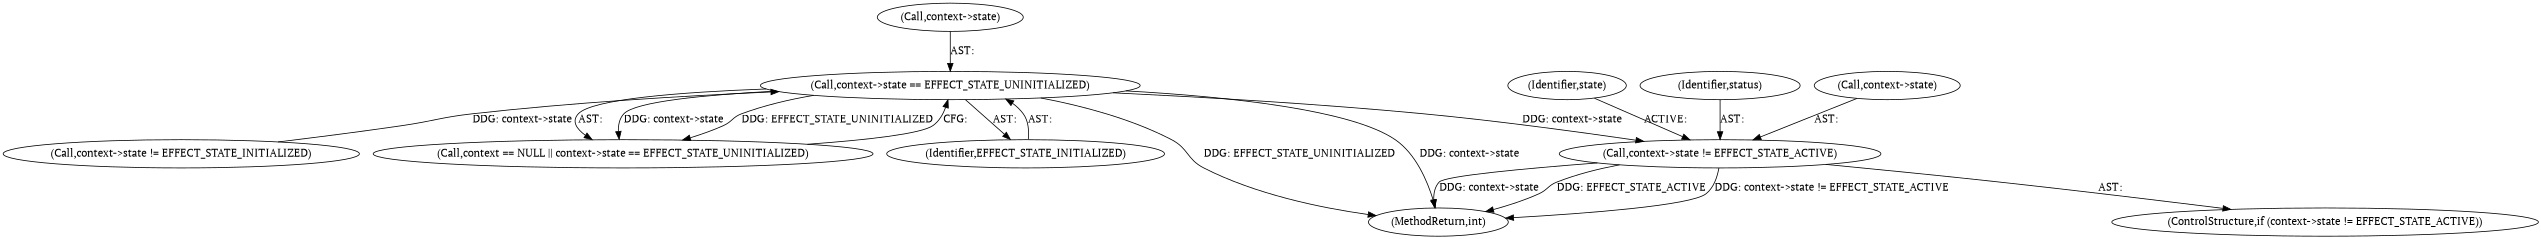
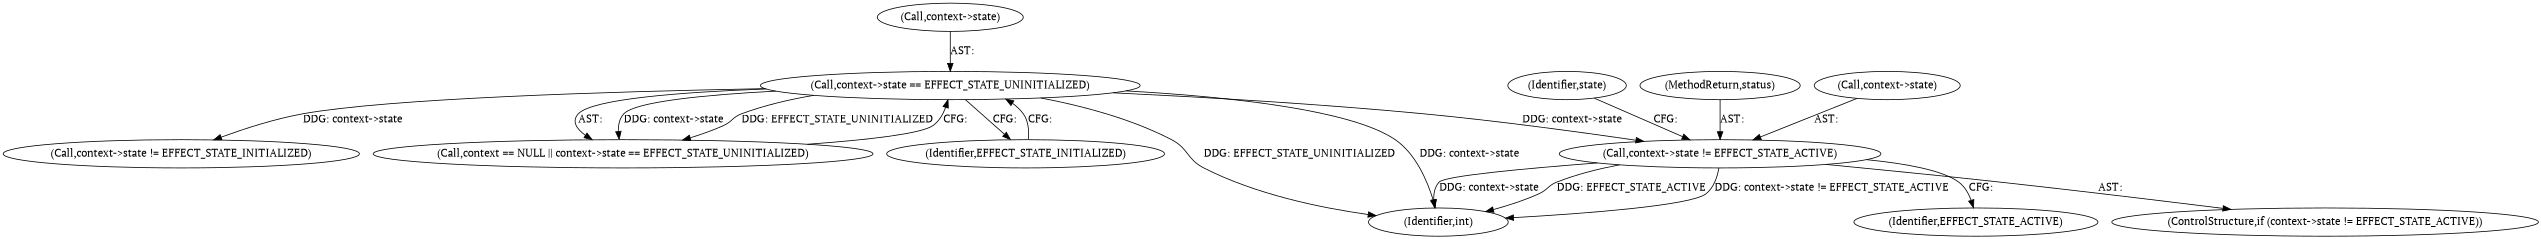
node "(Identifier,status)": label "(Identifier,status)" -> "(MethodReturn,status)"
edge "(Call,context->state != EFFECT_STATE_INITIALIZED)" -> "(Call,context->state == EFFECT_STATE_UNINITIALIZED)": reversed
edge "(Call,context->state == EFFECT_STATE_UNINITIALIZED)" -> "(Identifier,EFFECT_STATE_INITIALIZED)": label "AST: " -> "CFG: "
edge "(Identifier,EFFECT_STATE_INITIALIZED)" -> "(Call,context->state == EFFECT_STATE_UNINITIALIZED)": label "AST: " -> "CFG: "
edge "(Identifier,state)" -> "(Call,context->state != EFFECT_STATE_ACTIVE)": label "ACTIVE: " -> "CFG: "
node "(MethodReturn,int)": label "(MethodReturn,int)" -> "(Identifier,int)"
node "(Identifier,EFFECT_STATE_ACTIVE)": added
